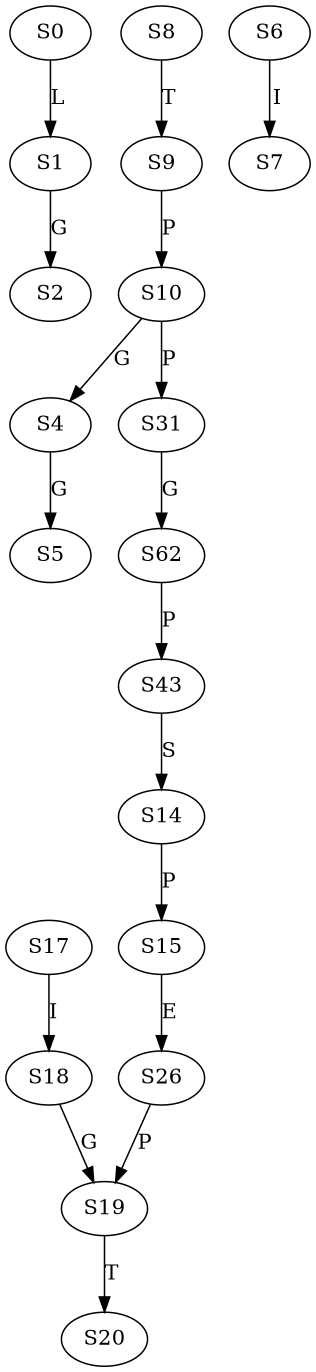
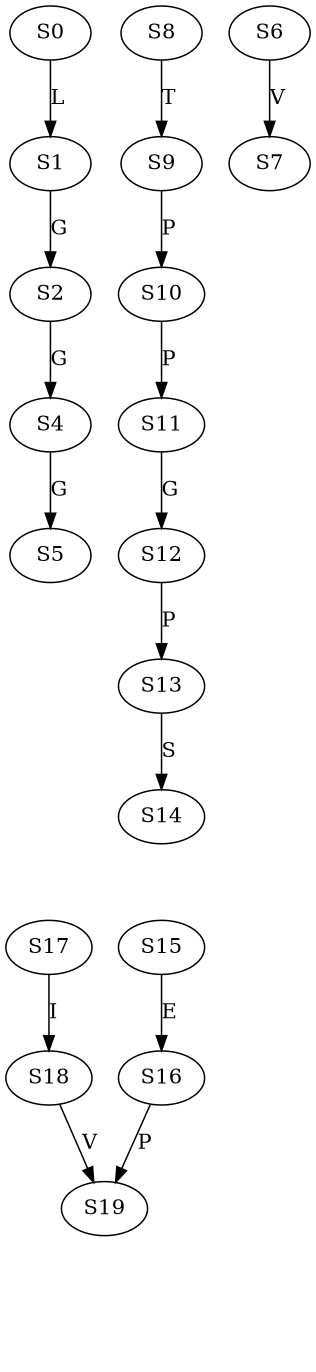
edge "S6" -> "S7": label "I" -> "V"
edge "S10" -> "S4": now "S2" -> "S4"
node "S31": label "S31" -> "S11"
node "S62": label "S62" -> "S12"
node "S43": label "S43" -> "S13"
edge "S14" -> "S15": removed, label "P"
node "S26": label "S26" -> "S16"
edge "S18" -> "S19": label "G" -> "V"
node "S20": removed
